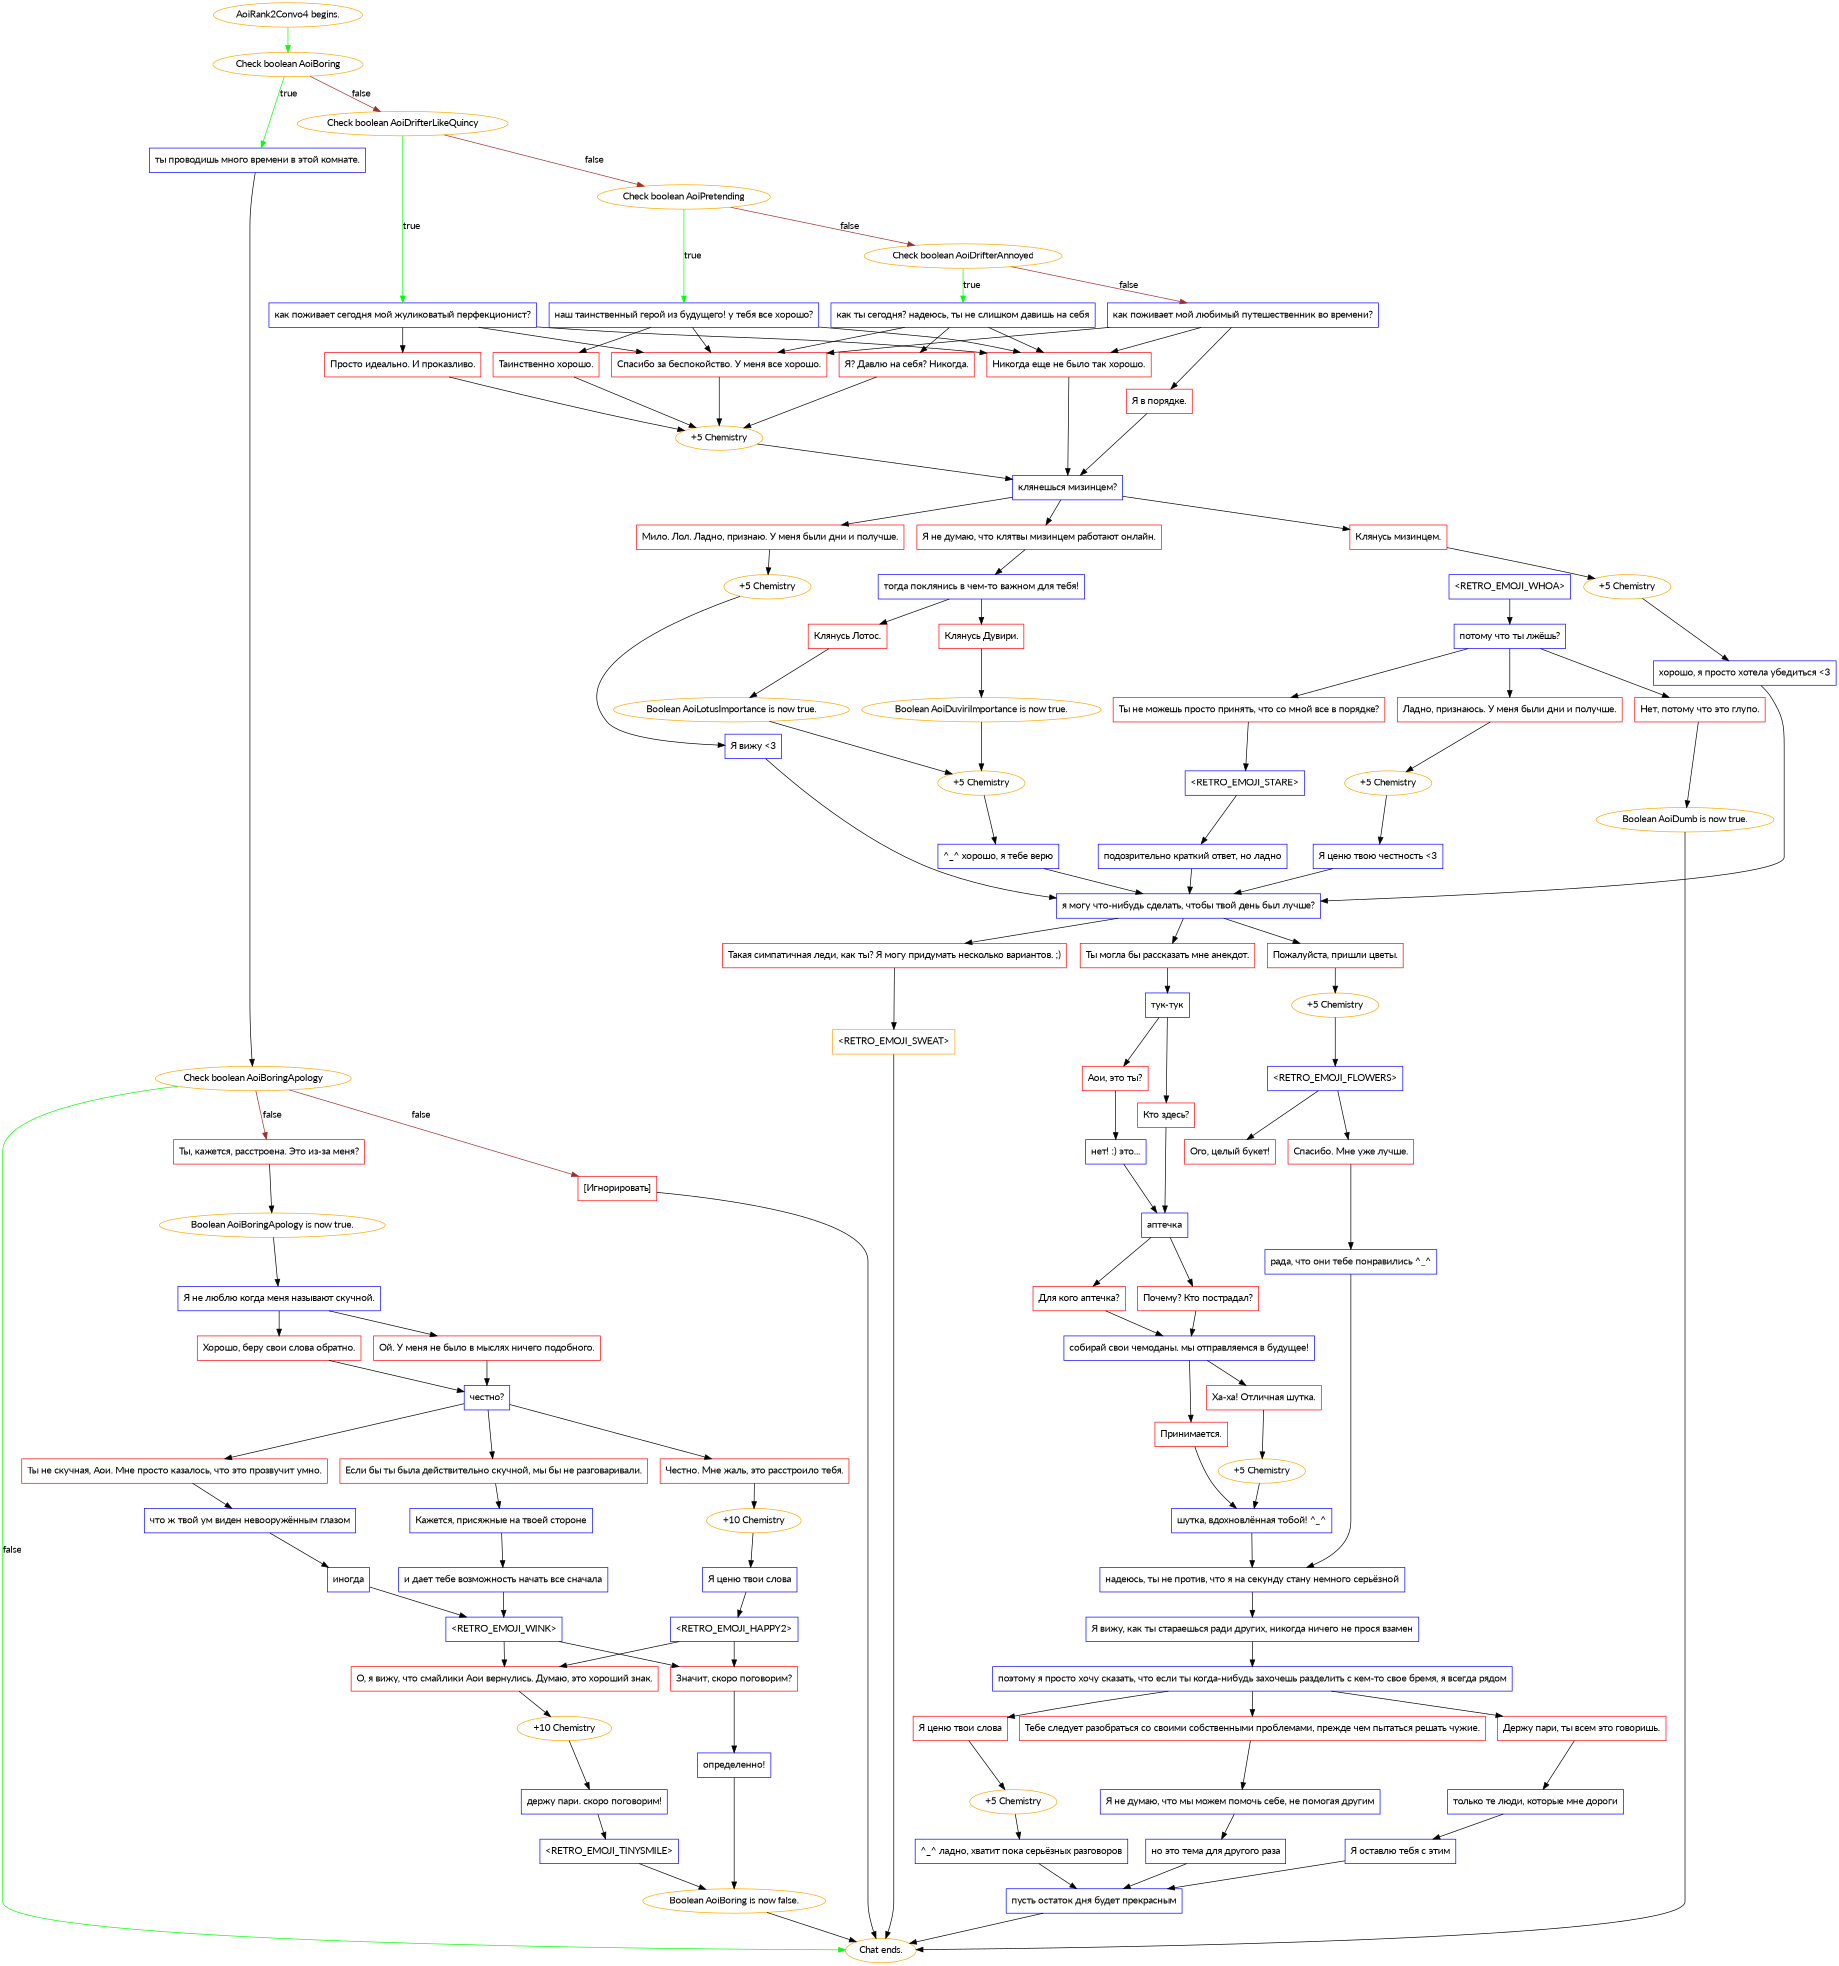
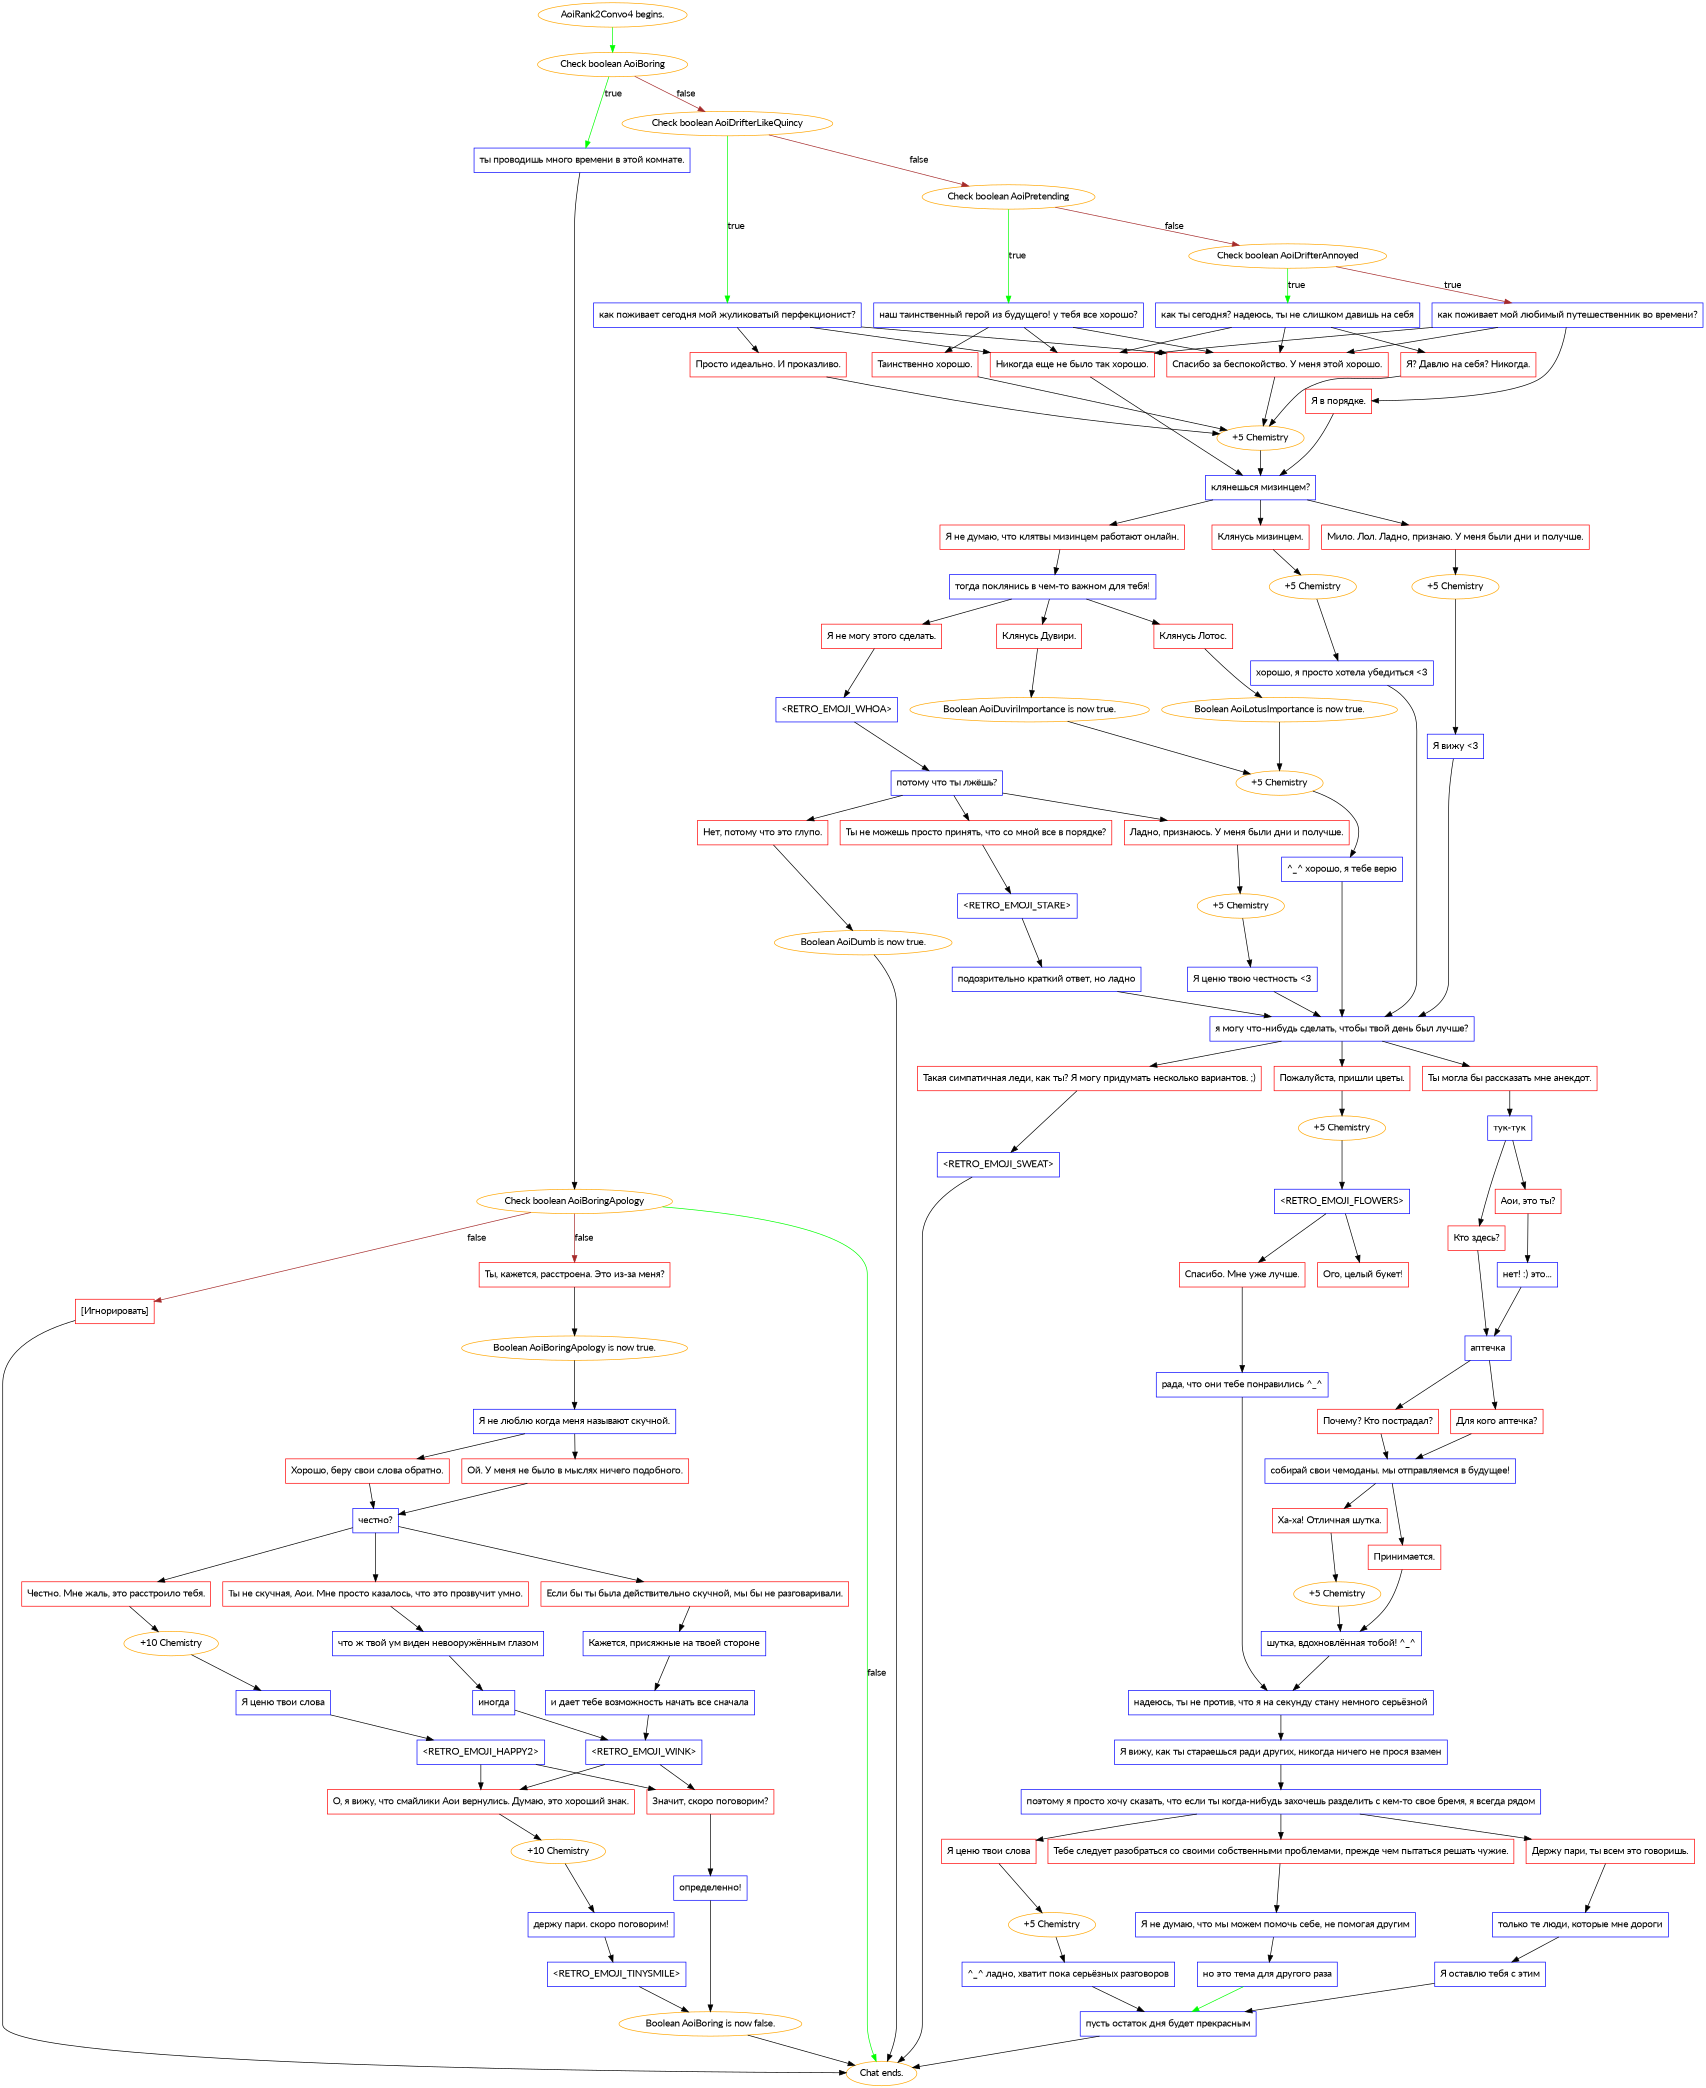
edge "Check boolean AoiDrifterAnnoyed" -> "как поживает мой любимый путешественник во времени?": label "false" -> "true"
node "Спасибо за беспокойство. У меня все хорошо.": label "Спасибо за беспокойство. У меня все хорошо." -> "Спасибо за беспокойство. У меня этой хорошо."
node "Я не могу этого сделать.": added
node "<RETRO_EMOJI_SWEAT>": color orange -> blue
edge "но это тема для другого раза" -> "пусть остаток дня будет прекрасным": color black -> green
